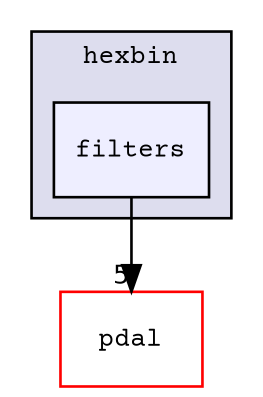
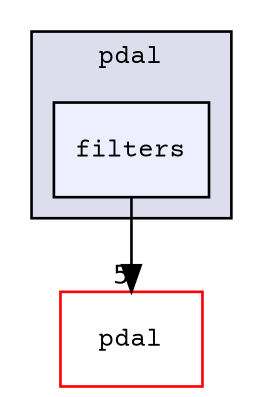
cluster "hexbin": label "hexbin" -> "pdal"
